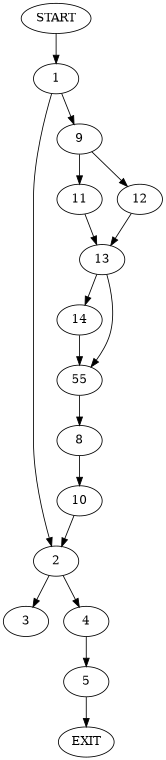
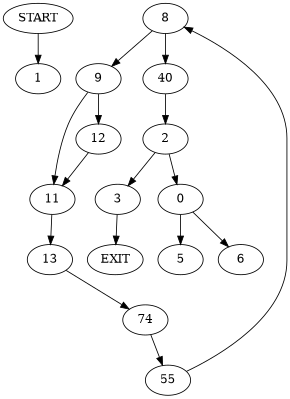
edge "1" -> "9": now "8" -> "9"
edge "12" -> "13": now "12" -> "11"
node "6": added
edge "1" -> "2": removed
edge "13" -> "55": removed
node "14": label "14" -> "74"
node "10": label "10" -> "40"
node "4": label "4" -> "0"
edge "5" -> "EXIT": now "3" -> "EXIT"
